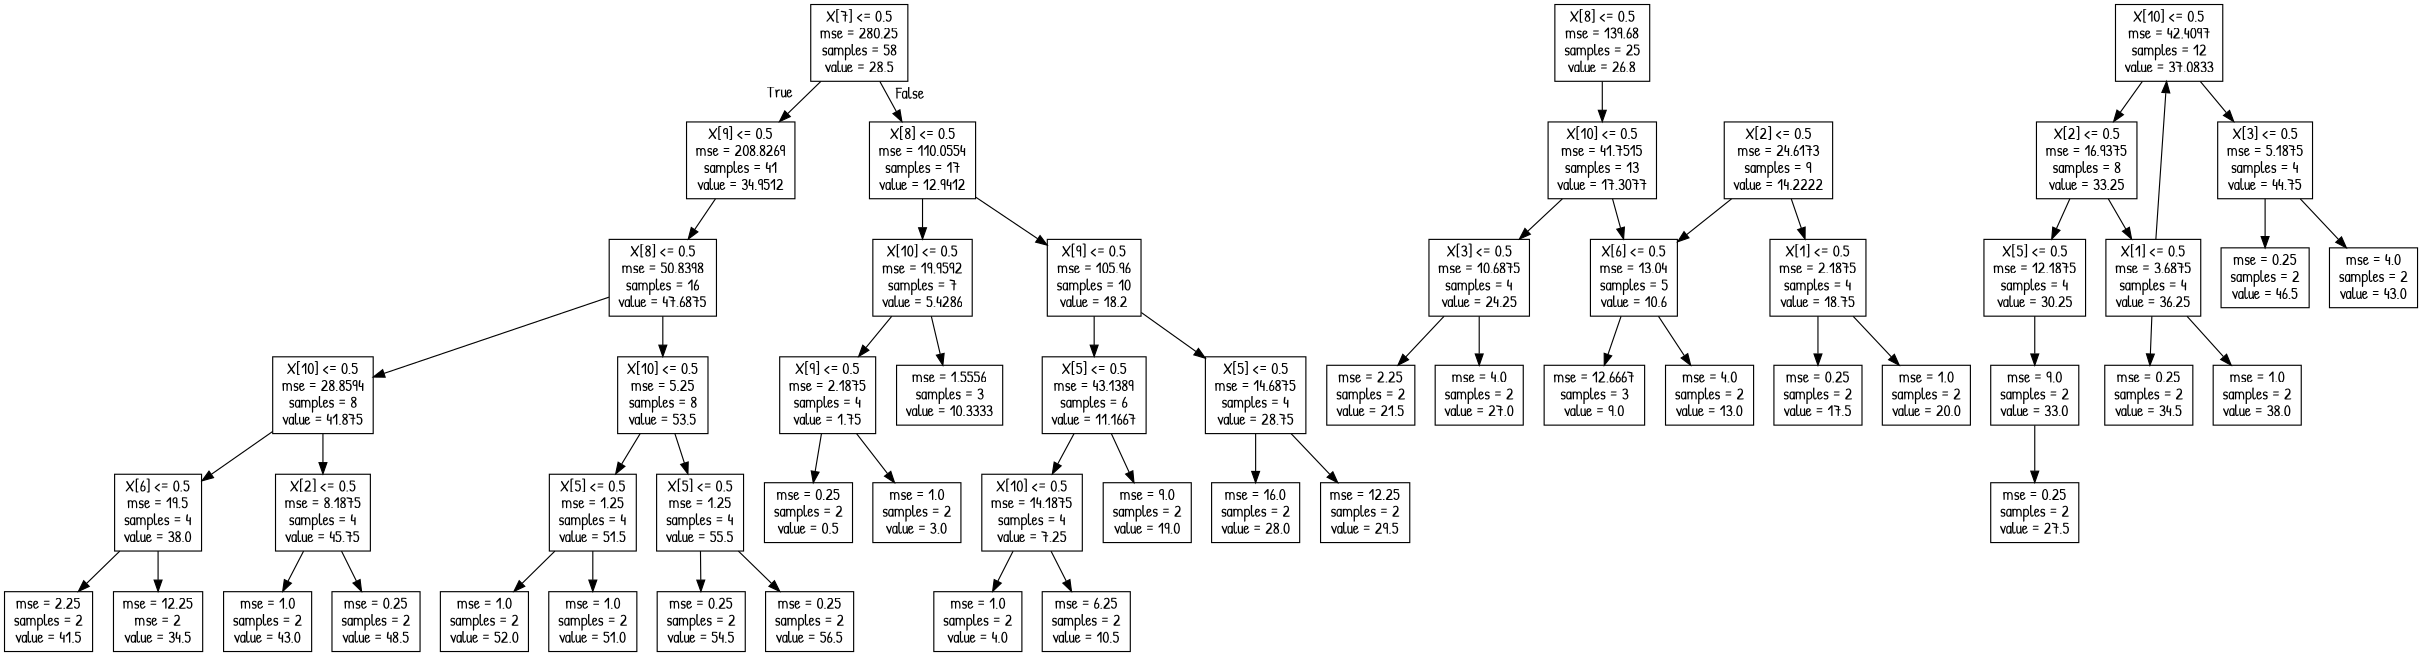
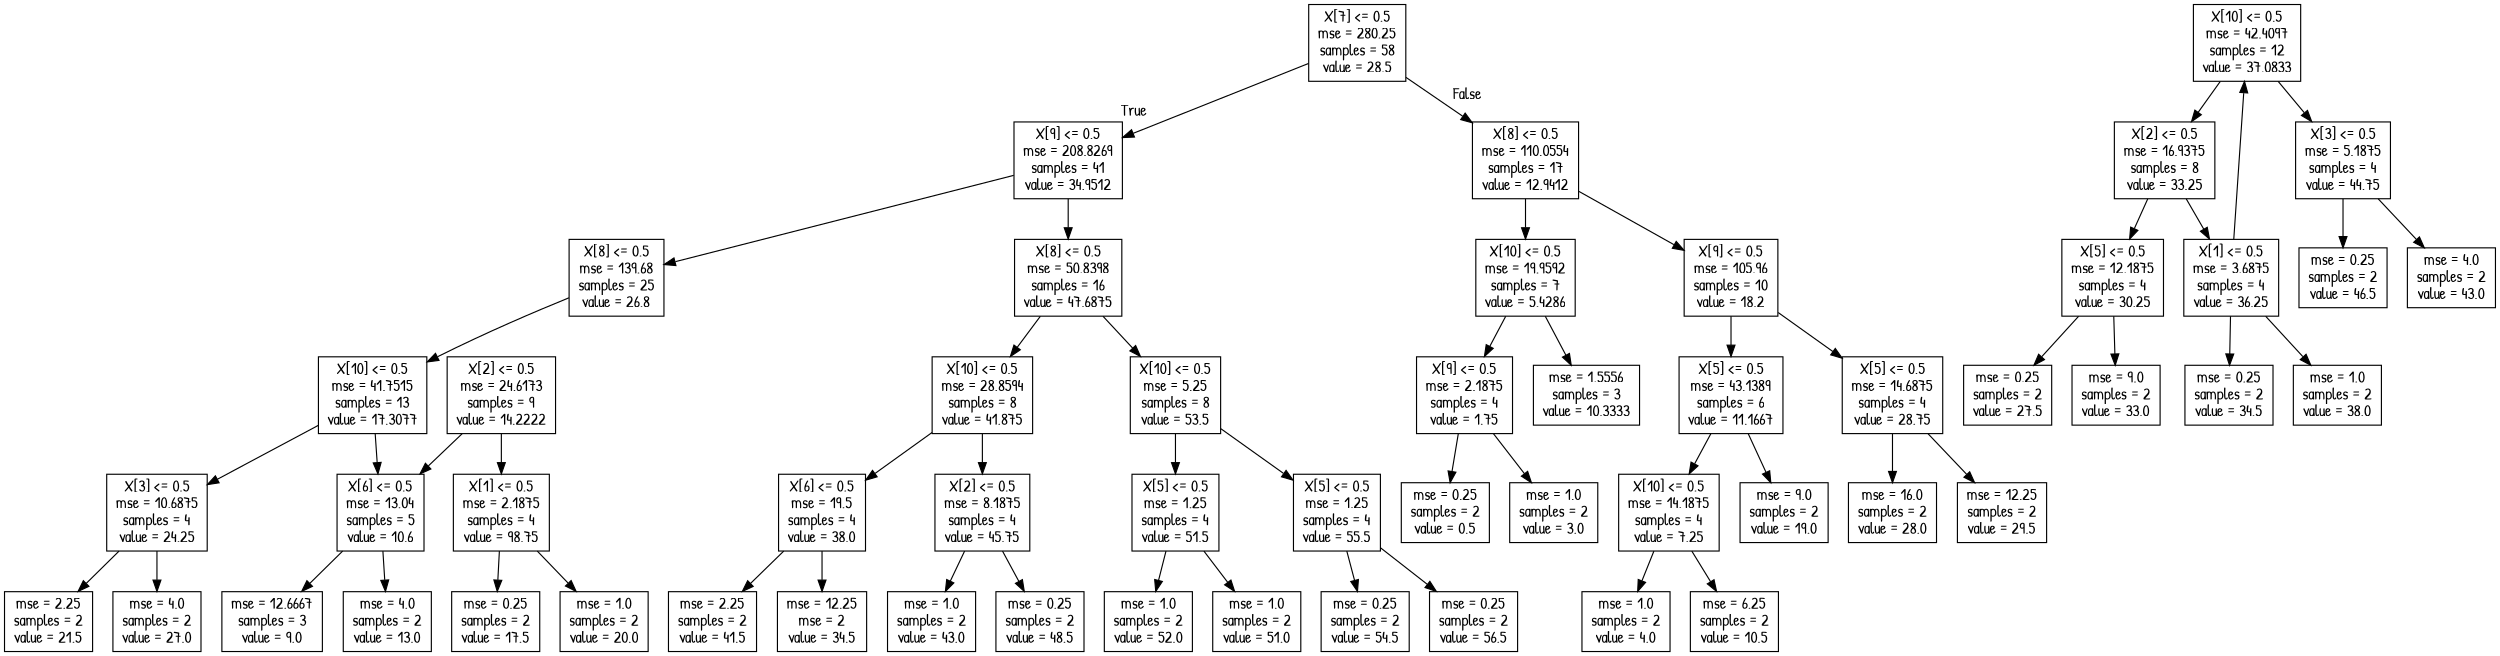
edge "X[9] <= 0.5 mse = 208.8269 samples = 41 value = 34.9512" -> "X[8] <= 0.5 mse = 139.68 samples = 25 value = 26.8": added
node "X[1] <= 0.5 mse = 2.1875 samples = 4 value = 18.75": label "X[1] <= 0.5 mse = 2.1875 samples = 4 value = 18.75" -> "X[1] <= 0.5 mse = 2.1875 samples = 4 value = 98.75"
edge "mse = 9.0 samples = 2 value = 33.0" -> "mse = 0.25 samples = 2 value = 27.5": now "X[5] <= 0.5 mse = 12.1875 samples = 4 value = 30.25" -> "mse = 0.25 samples = 2 value = 27.5"
